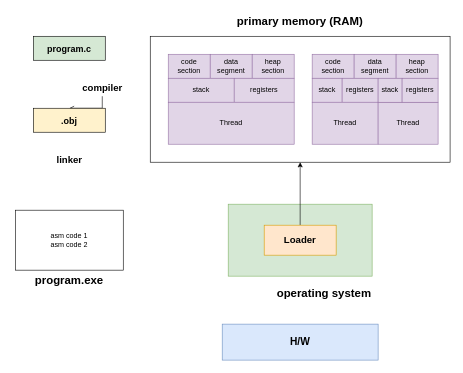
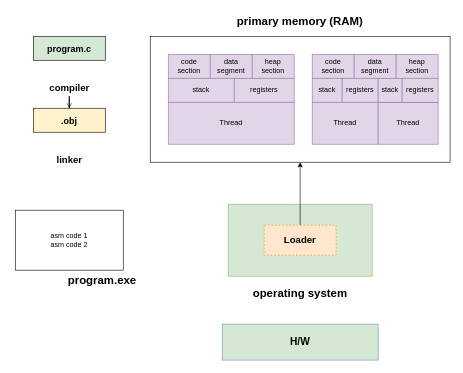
node "compiler": moved (102, 87) -> (69, 87)
node "Loader": style solid -> dashed
node "program.exe": moved (69, 281) -> (102, 281)
node "operating system": moved (324, 294) -> (300, 294)
node "H/W": fillcolor #dae8fc -> #d5e8d4
